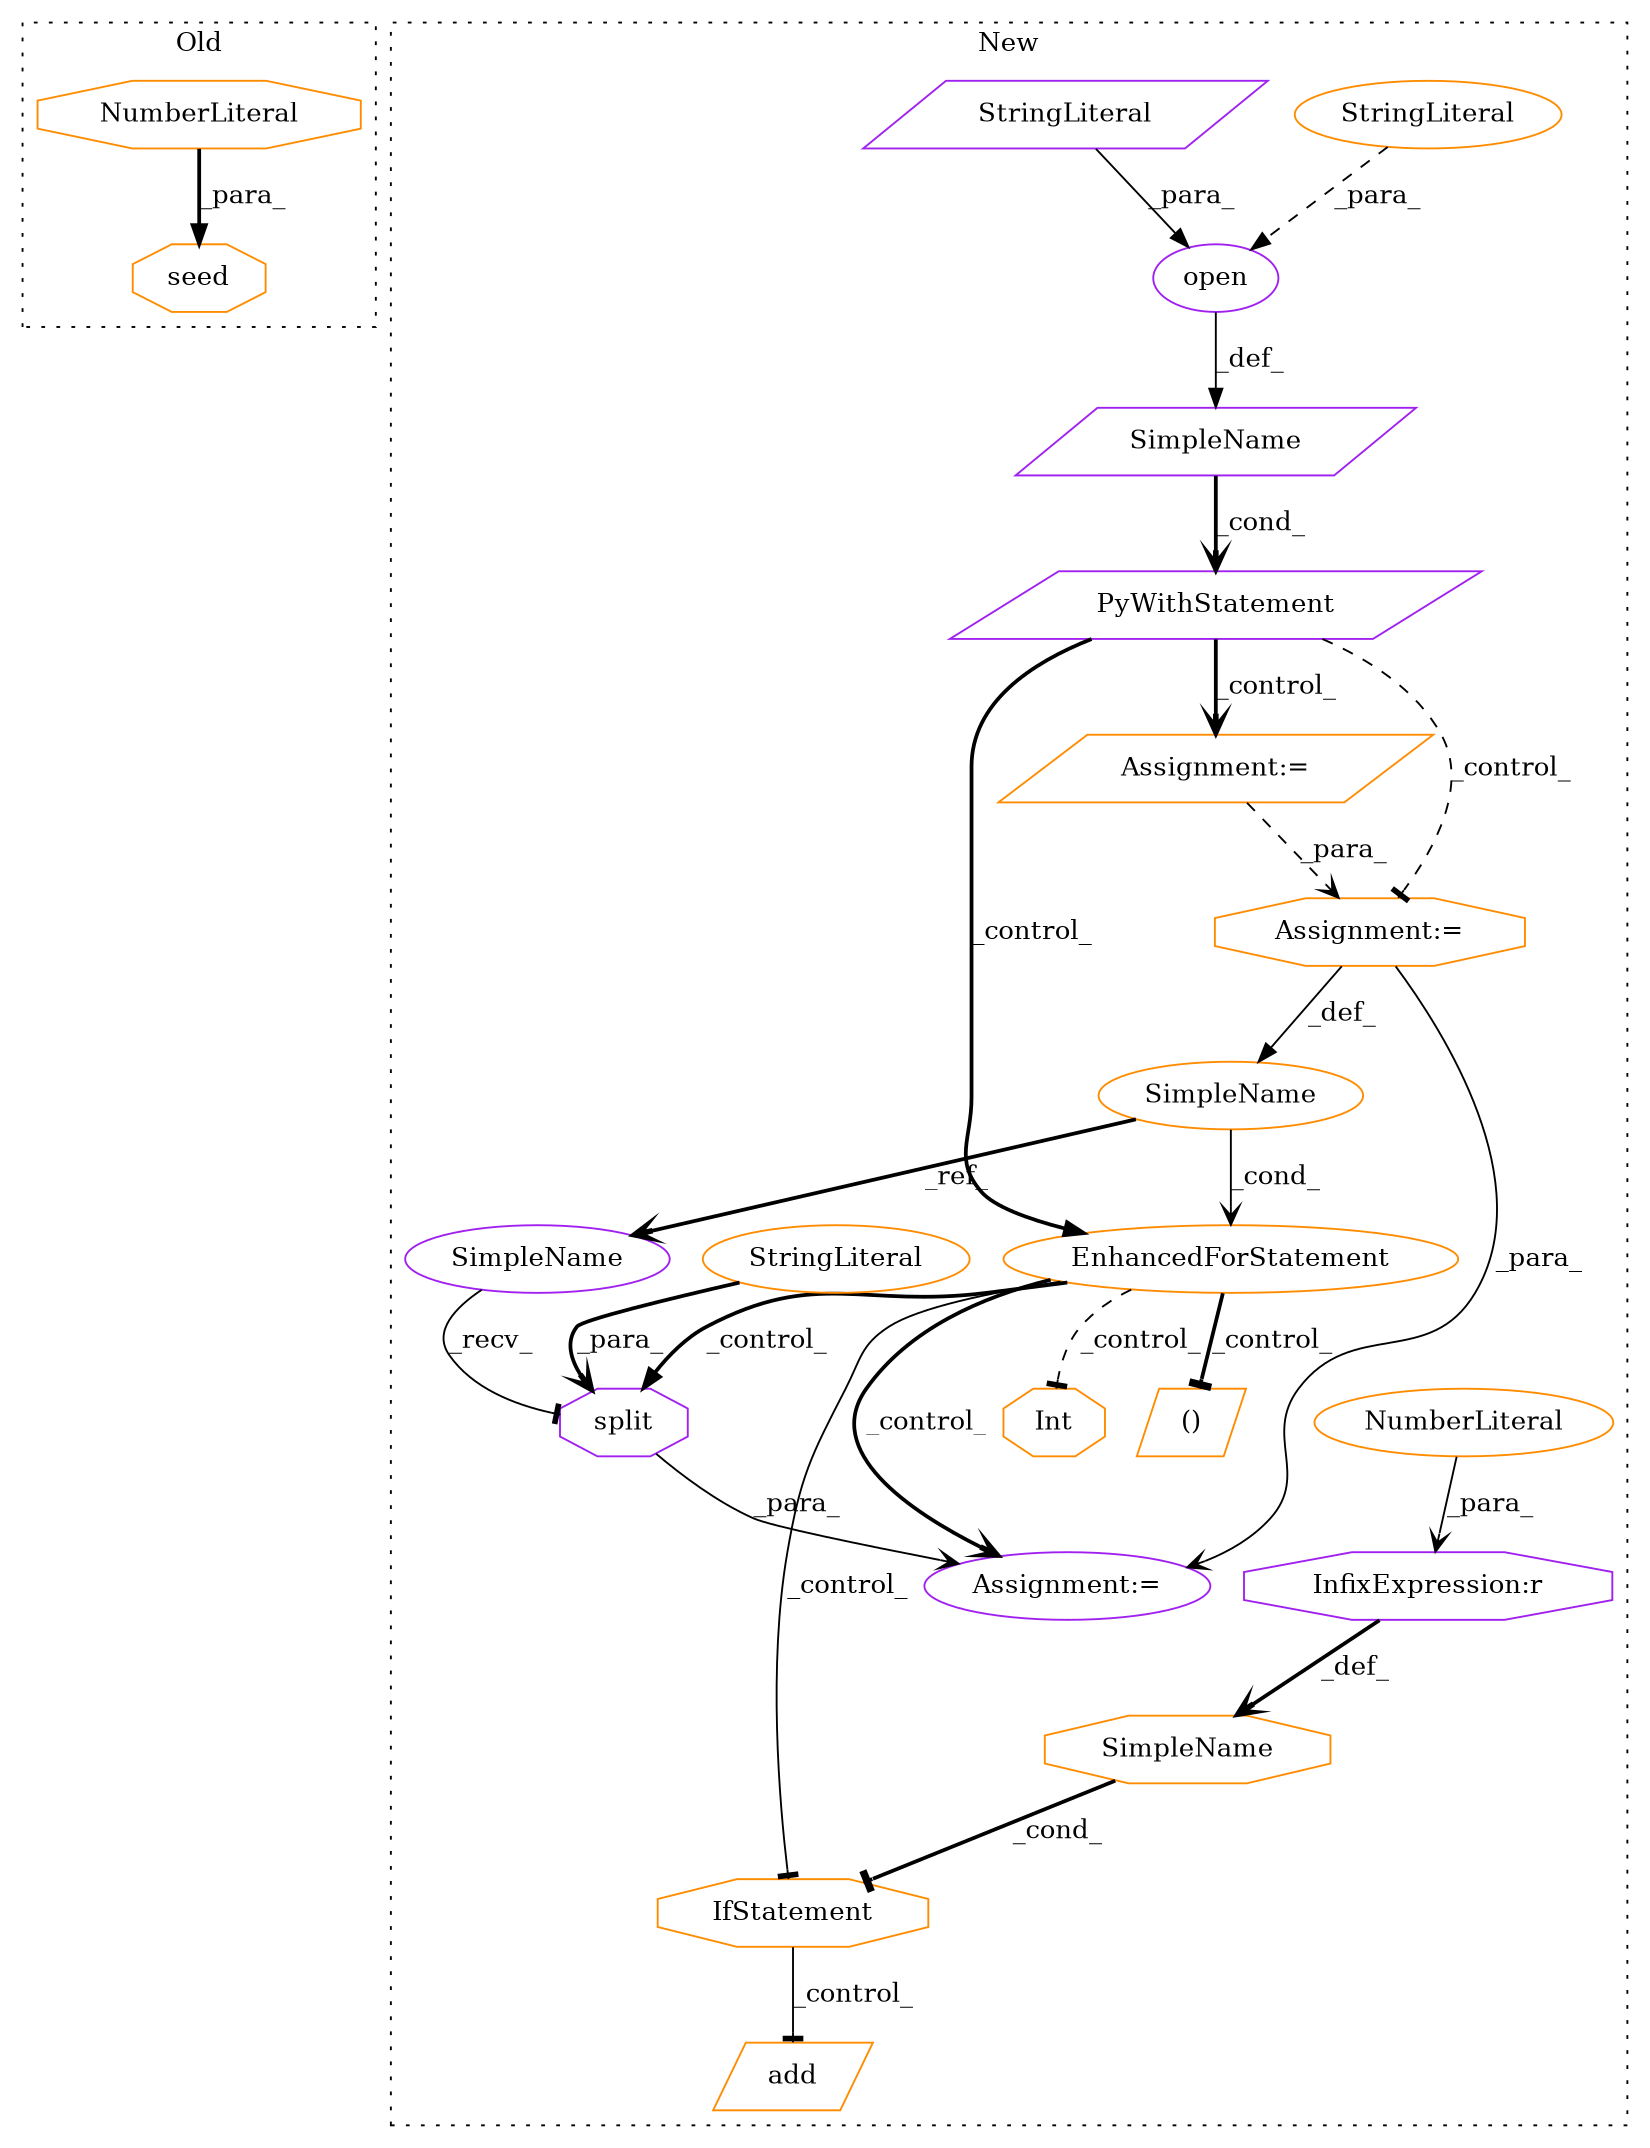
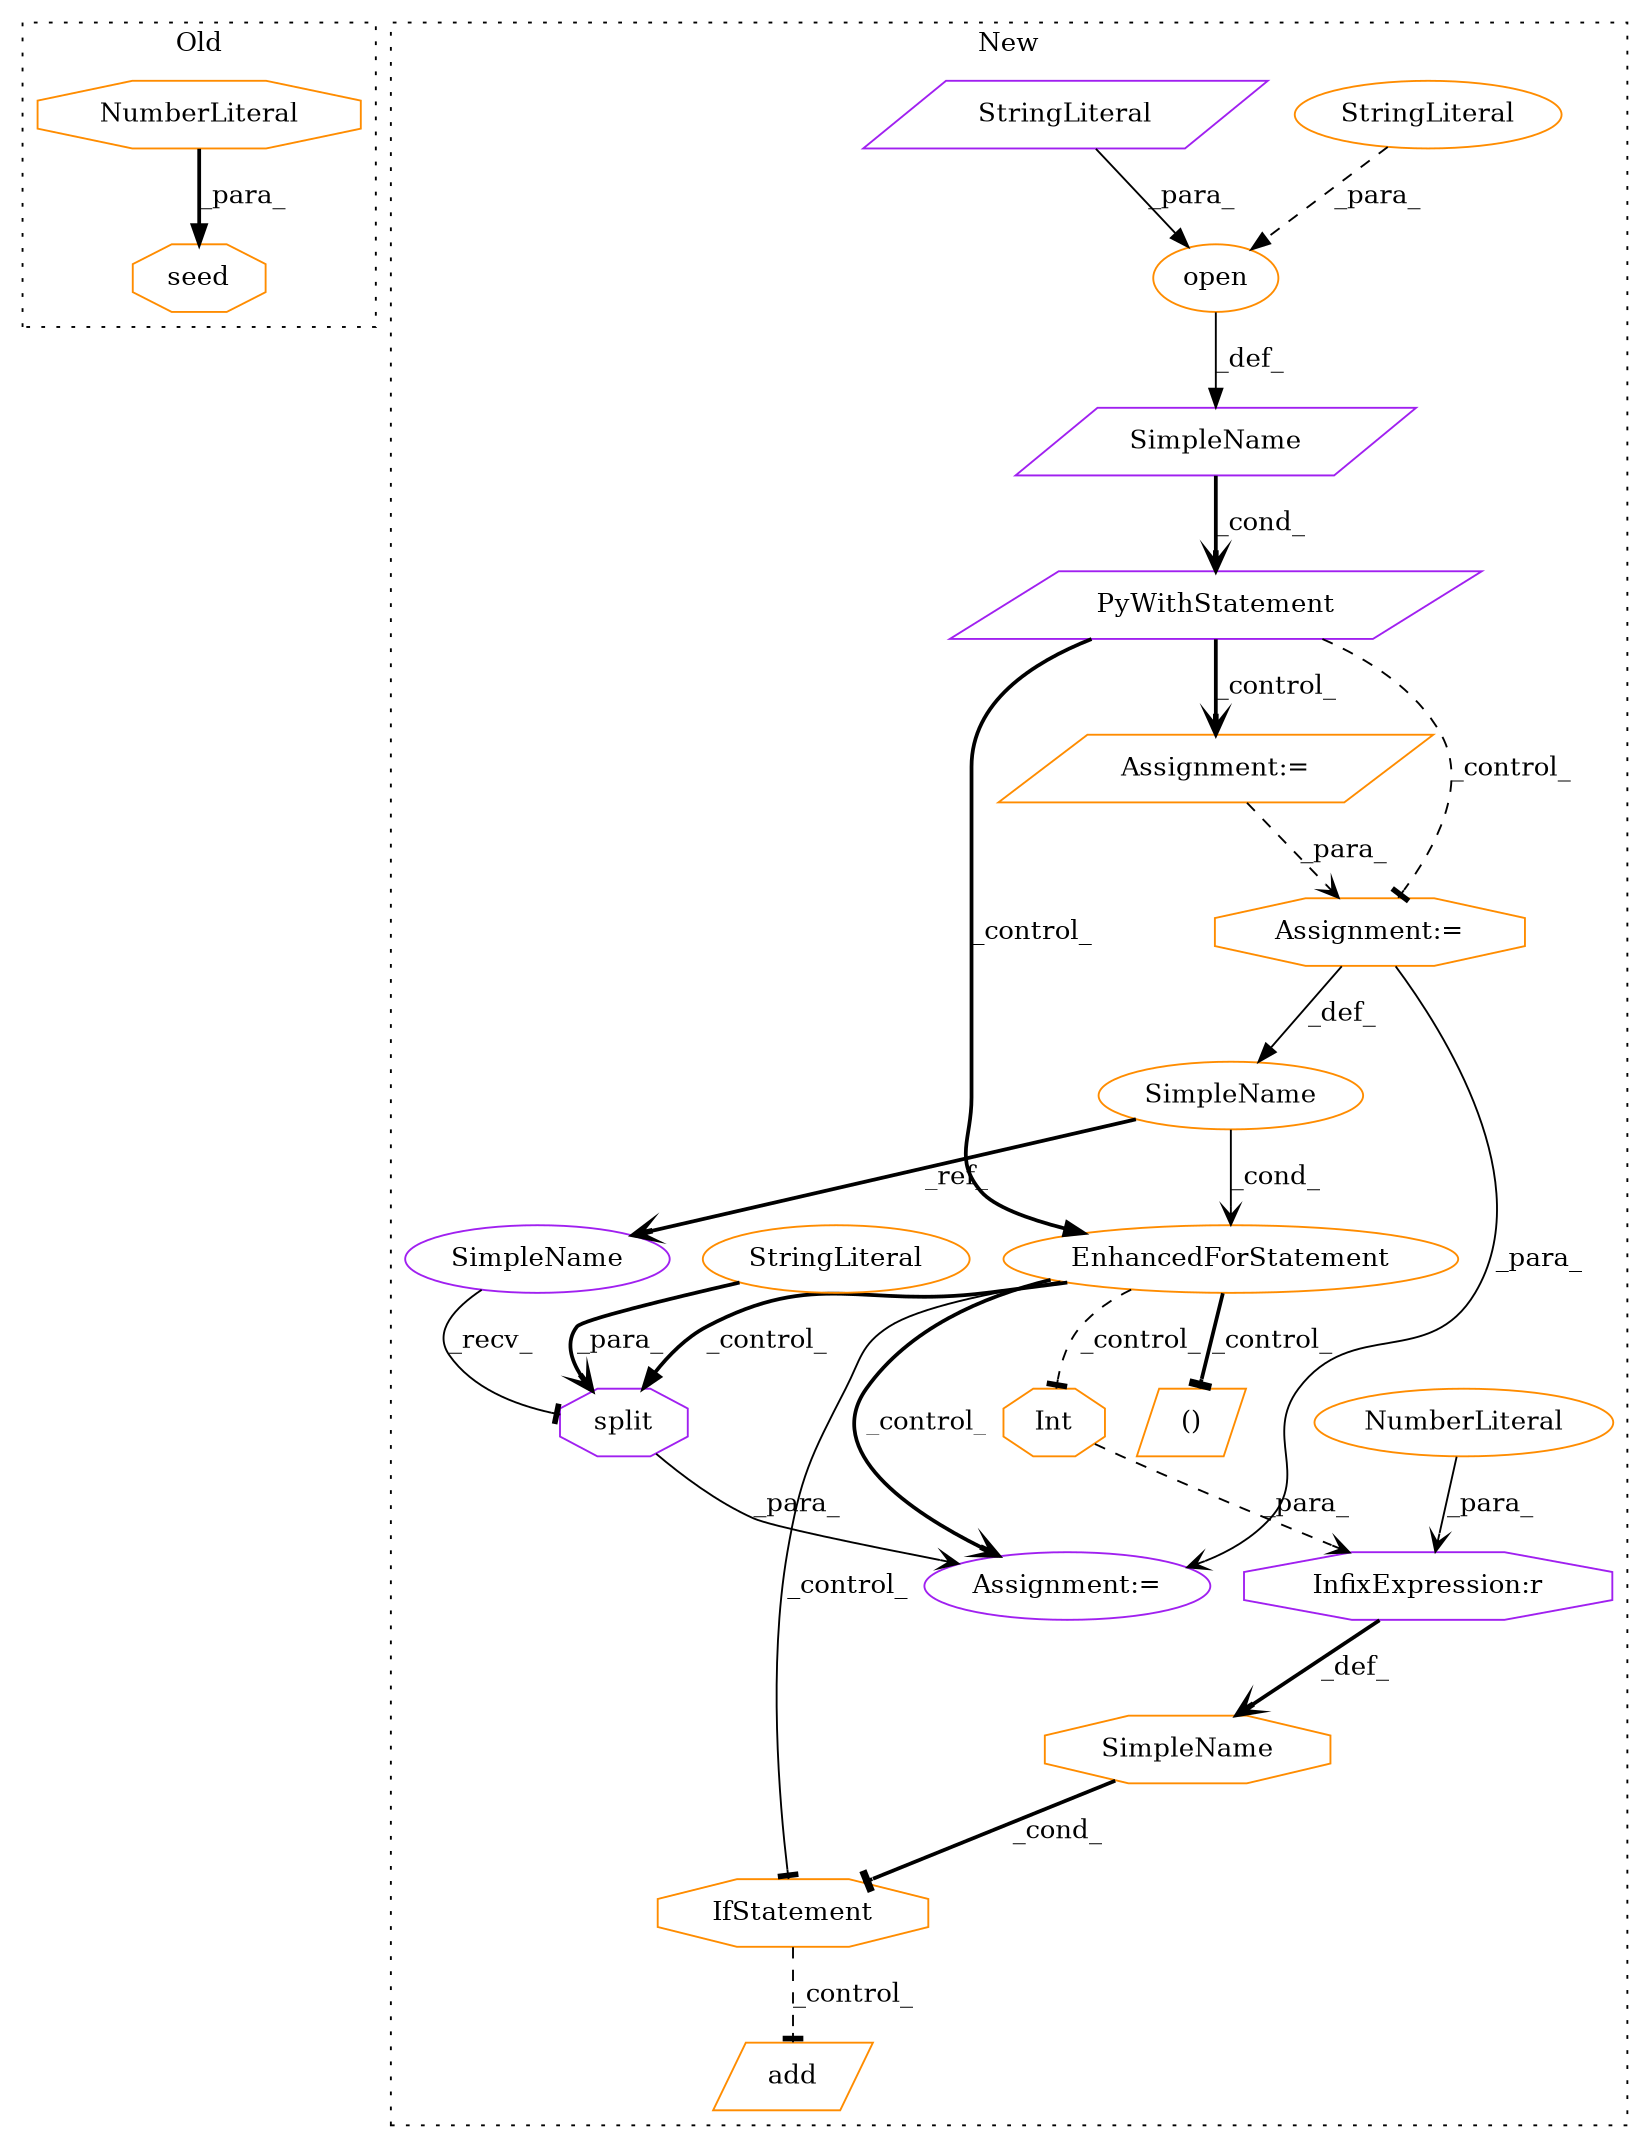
node "open": color purple -> darkorange
edge "Int" -> "InfixExpression:r": added, label "_para_"
edge "IfStatement" -> "add": style solid -> dashed
